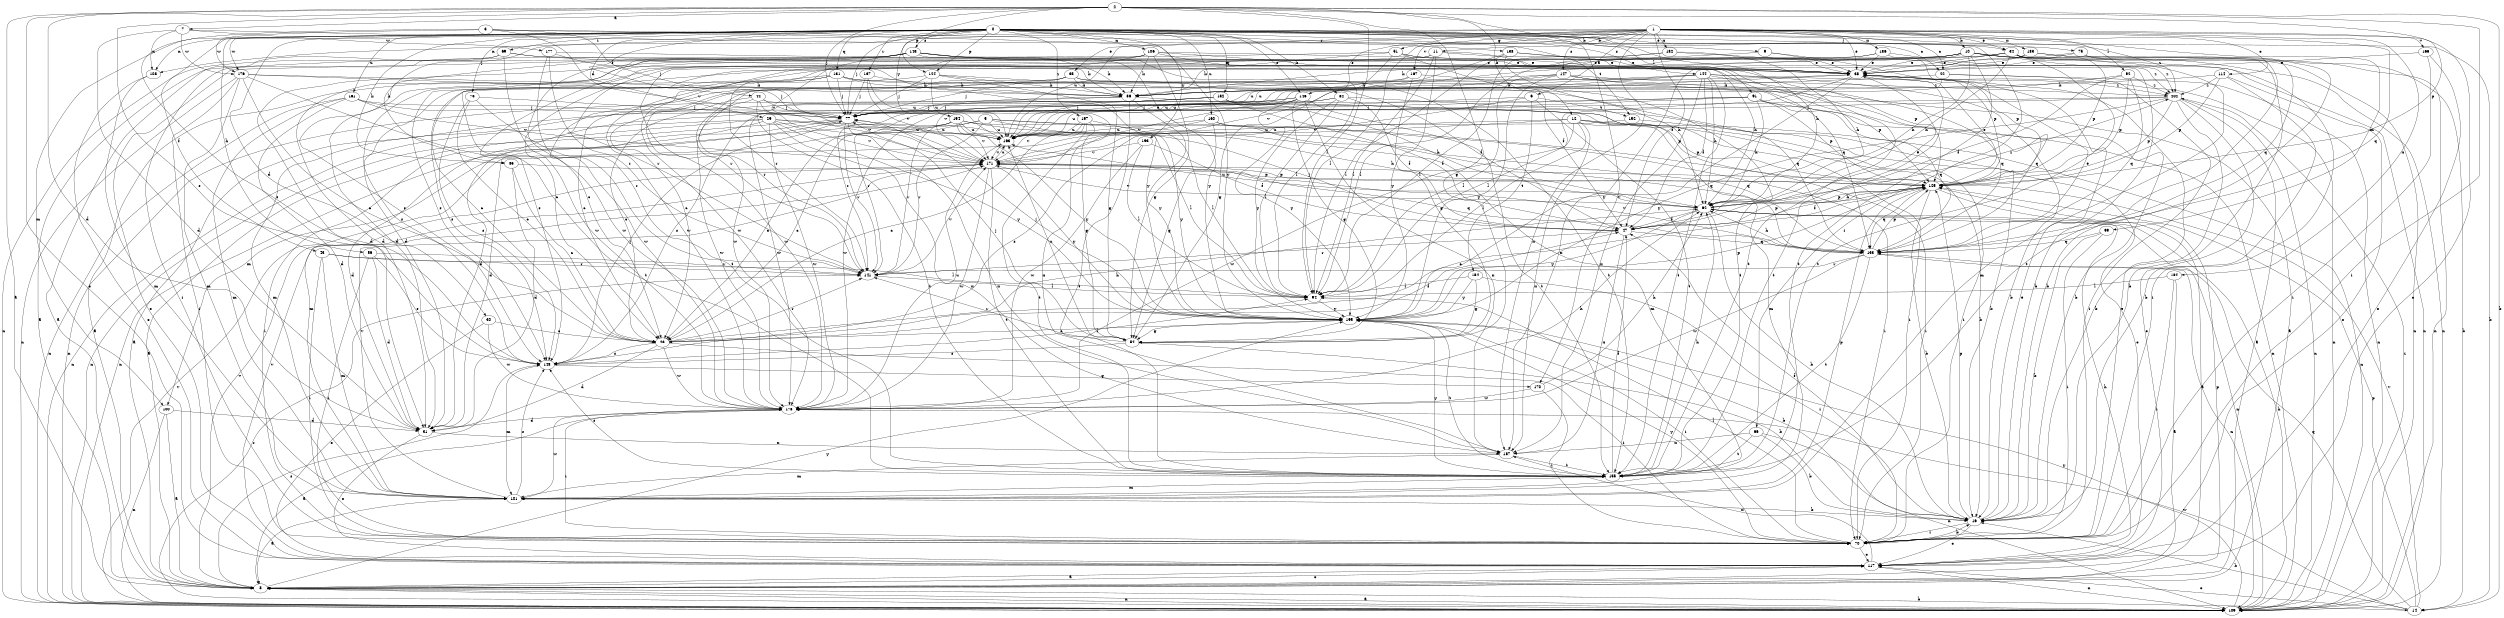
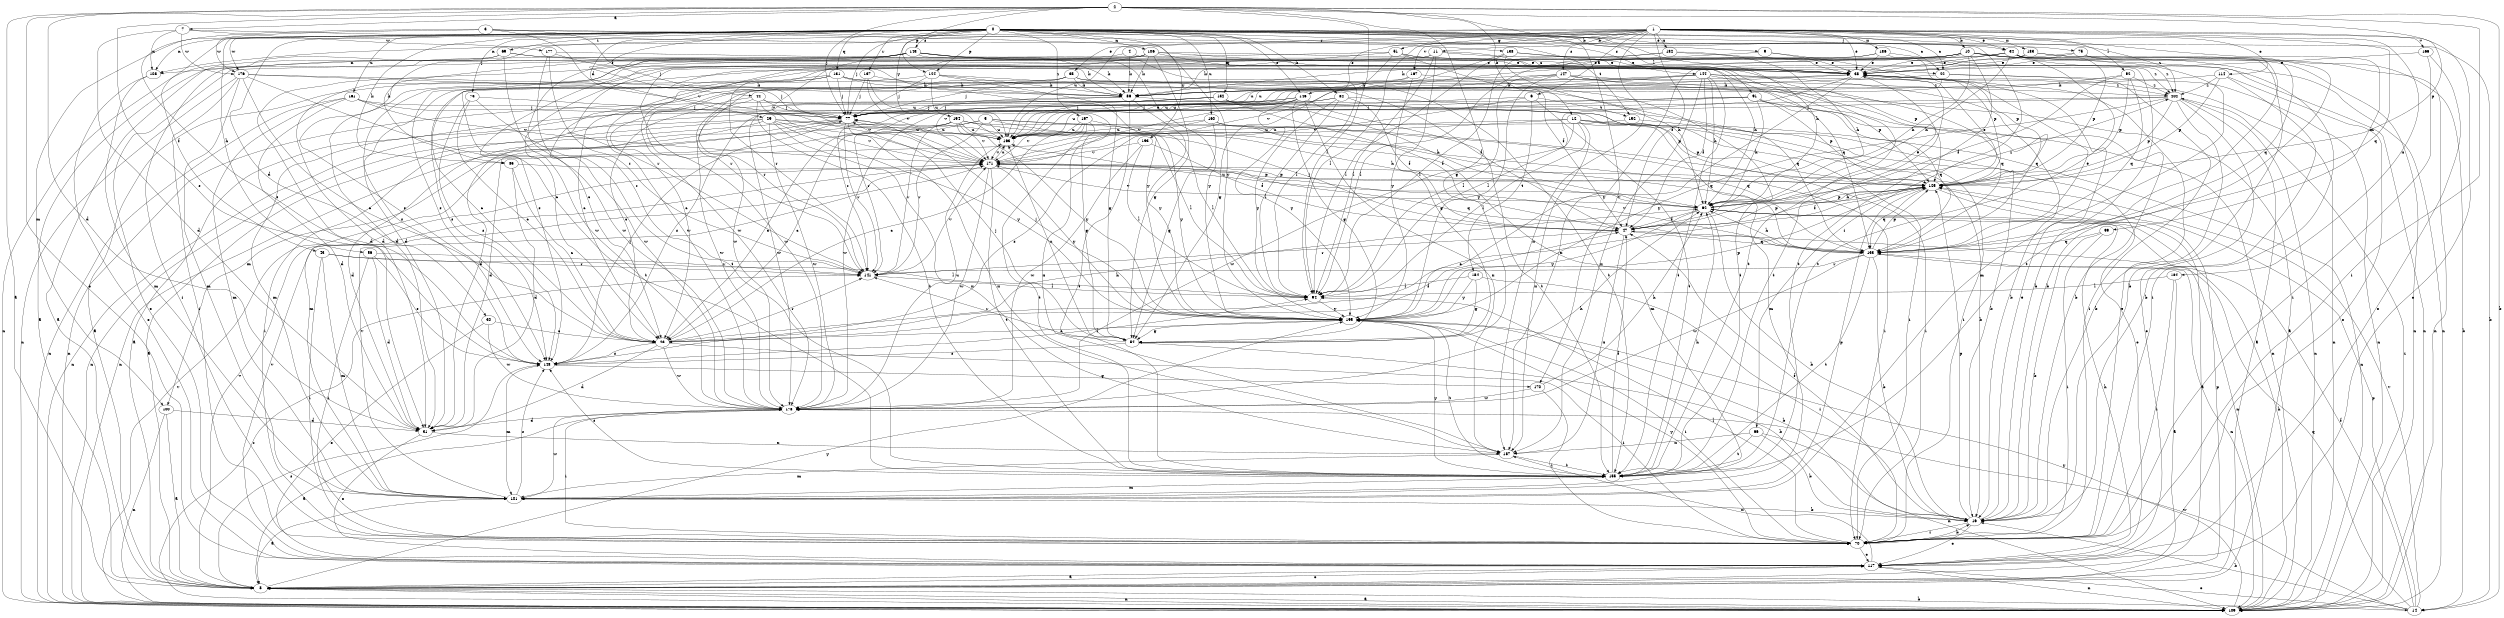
node "4": added
edge "14" -> "47": added, label "f"
edge "125" -> "16": now "133" -> "16"
